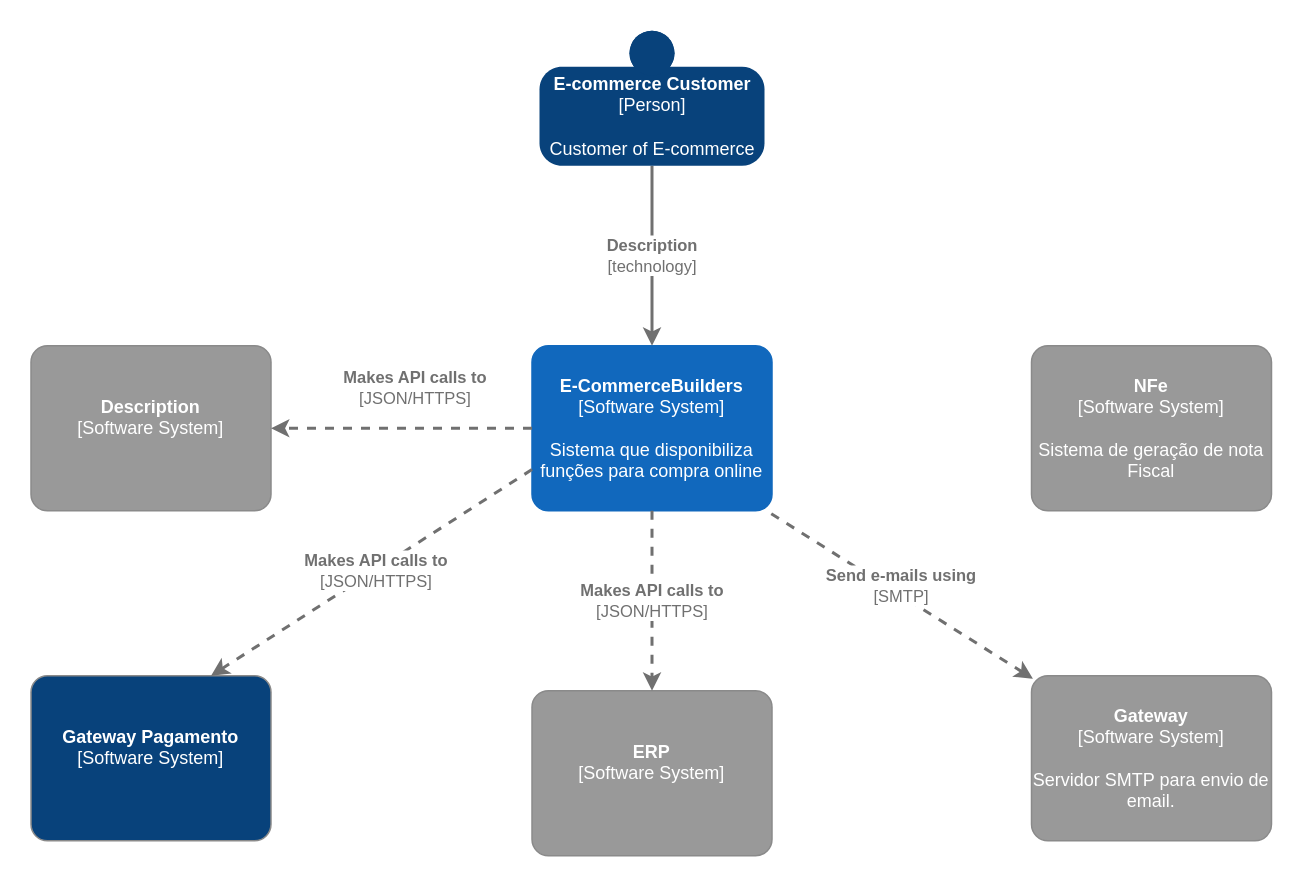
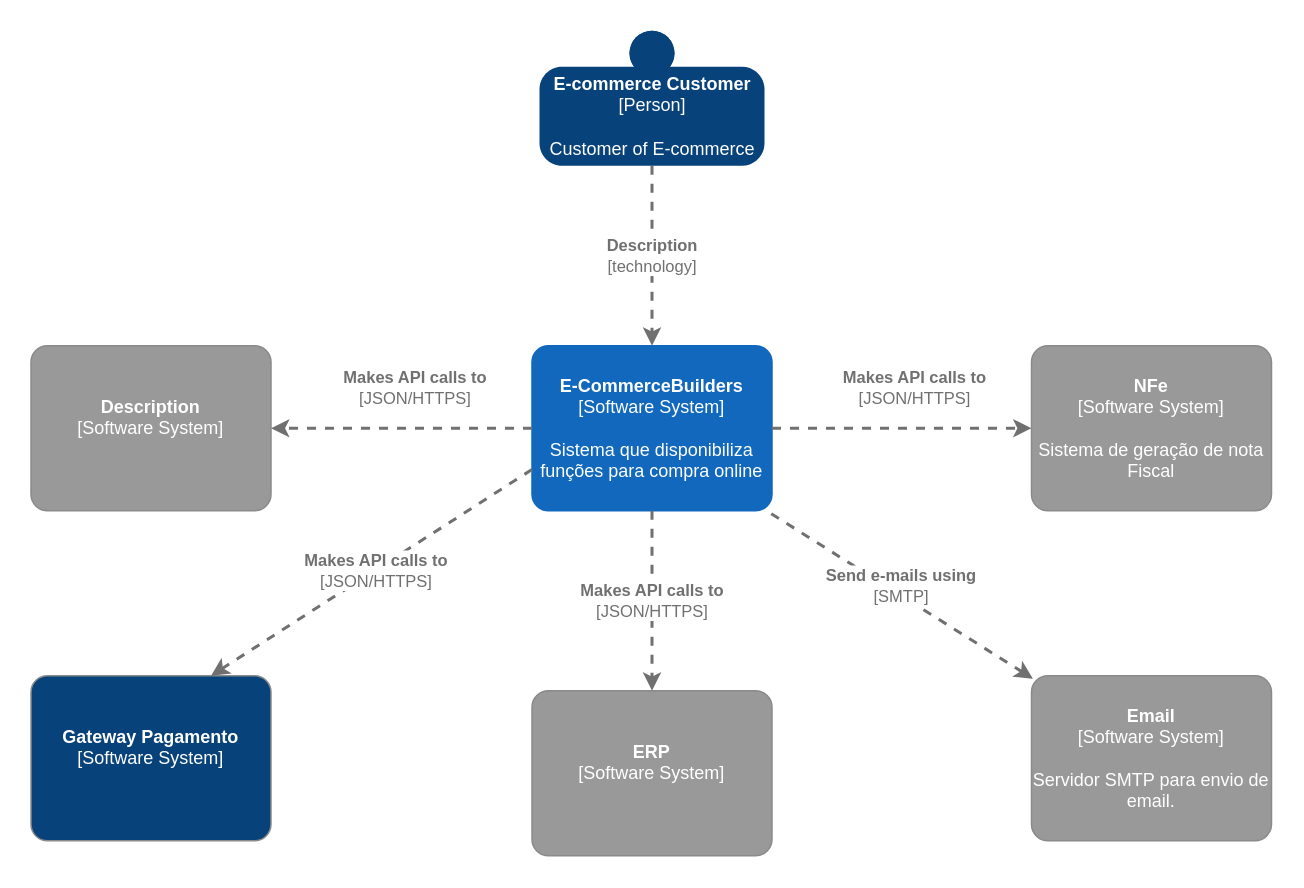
edge "E-commerce Customer [Person] Customer of E-commerce" -> "E-CommerceBuilders [Software System] Sistema que disponibiliza funções para compra online": style solid -> dashed
edge "E-CommerceBuilders [Software System] Sistema que disponibiliza funções para compra online" -> "NFe [Software System] Sistema de geração de nota Fiscal": added, label "Makes API calls to [JSON/HTTPS]"
node "Gateway [Software System] Servidor SMTP para envio de email.": label "Gateway [Software System] Servidor SMTP para envio de email." -> "Email [Software System] Servidor SMTP para envio de email."
